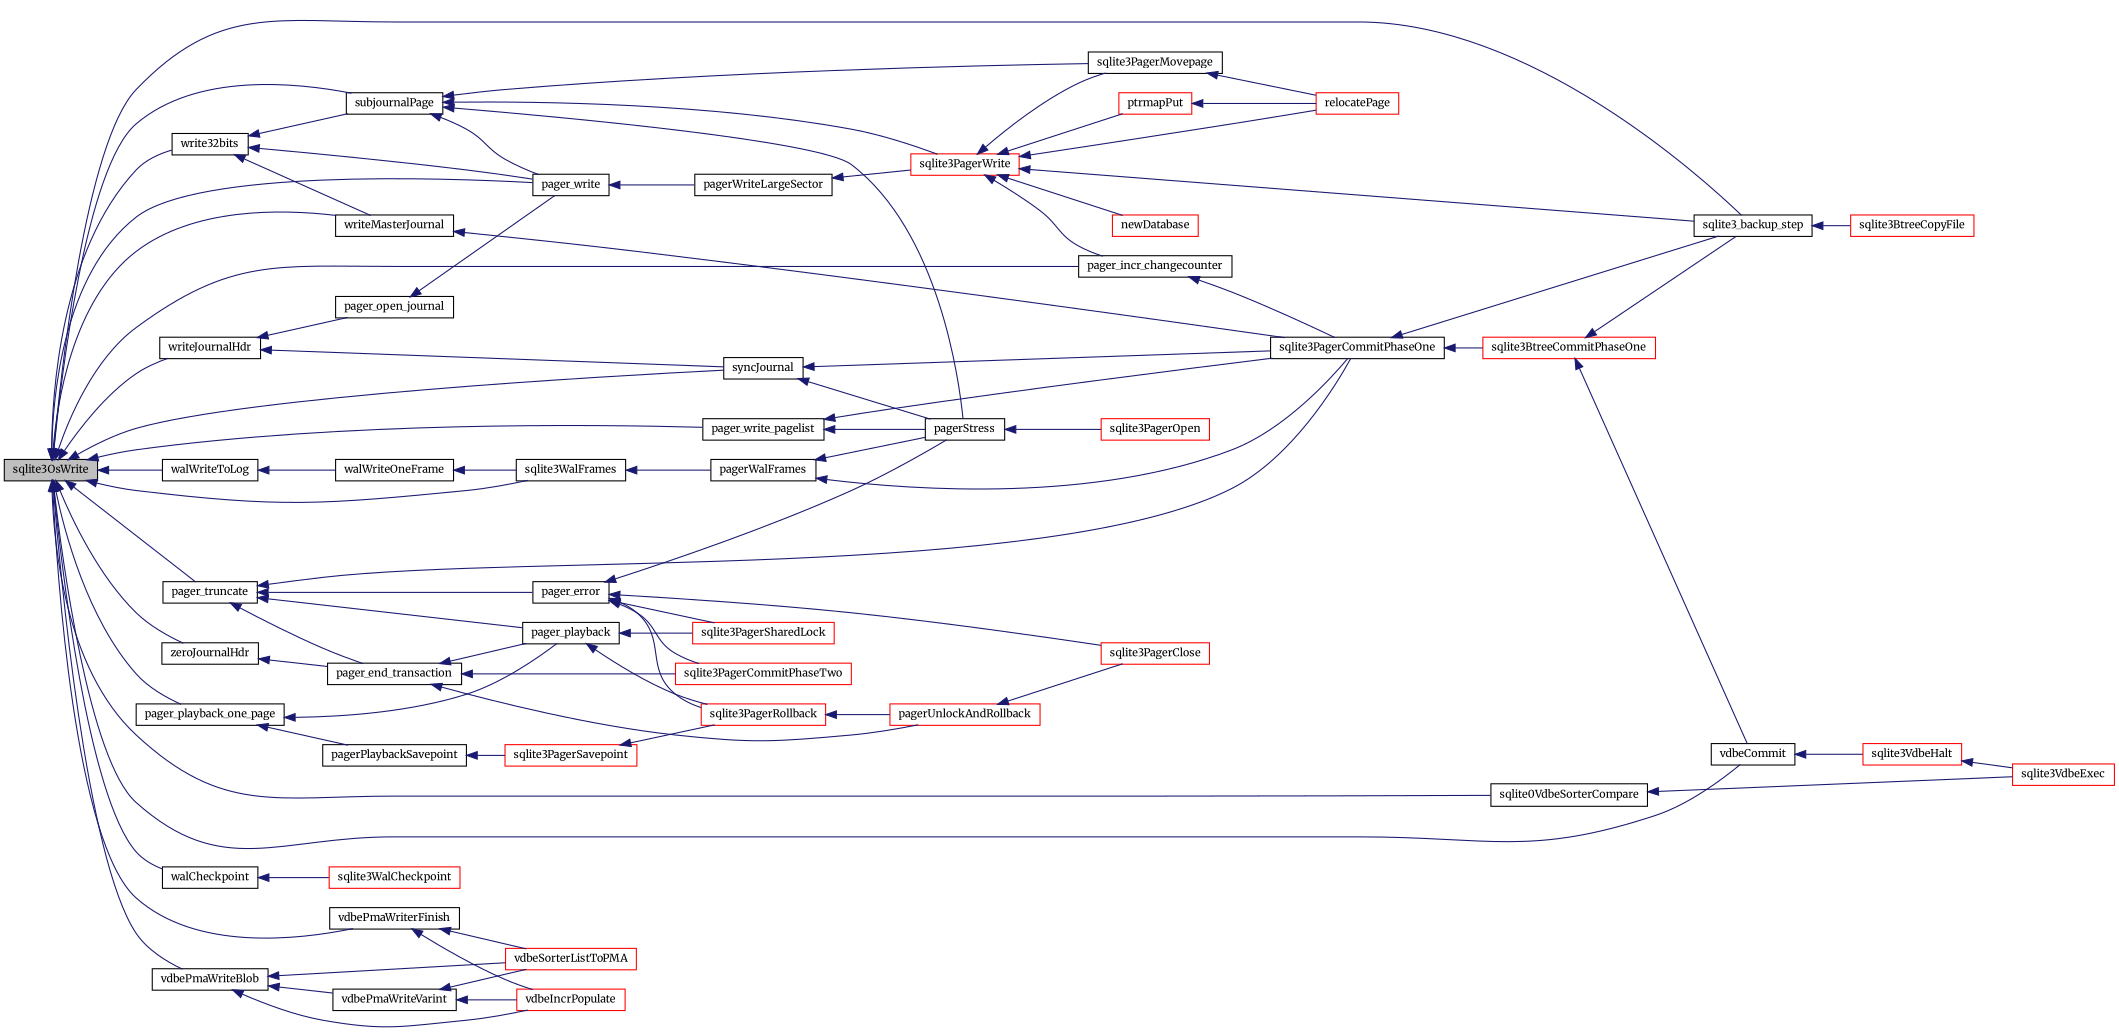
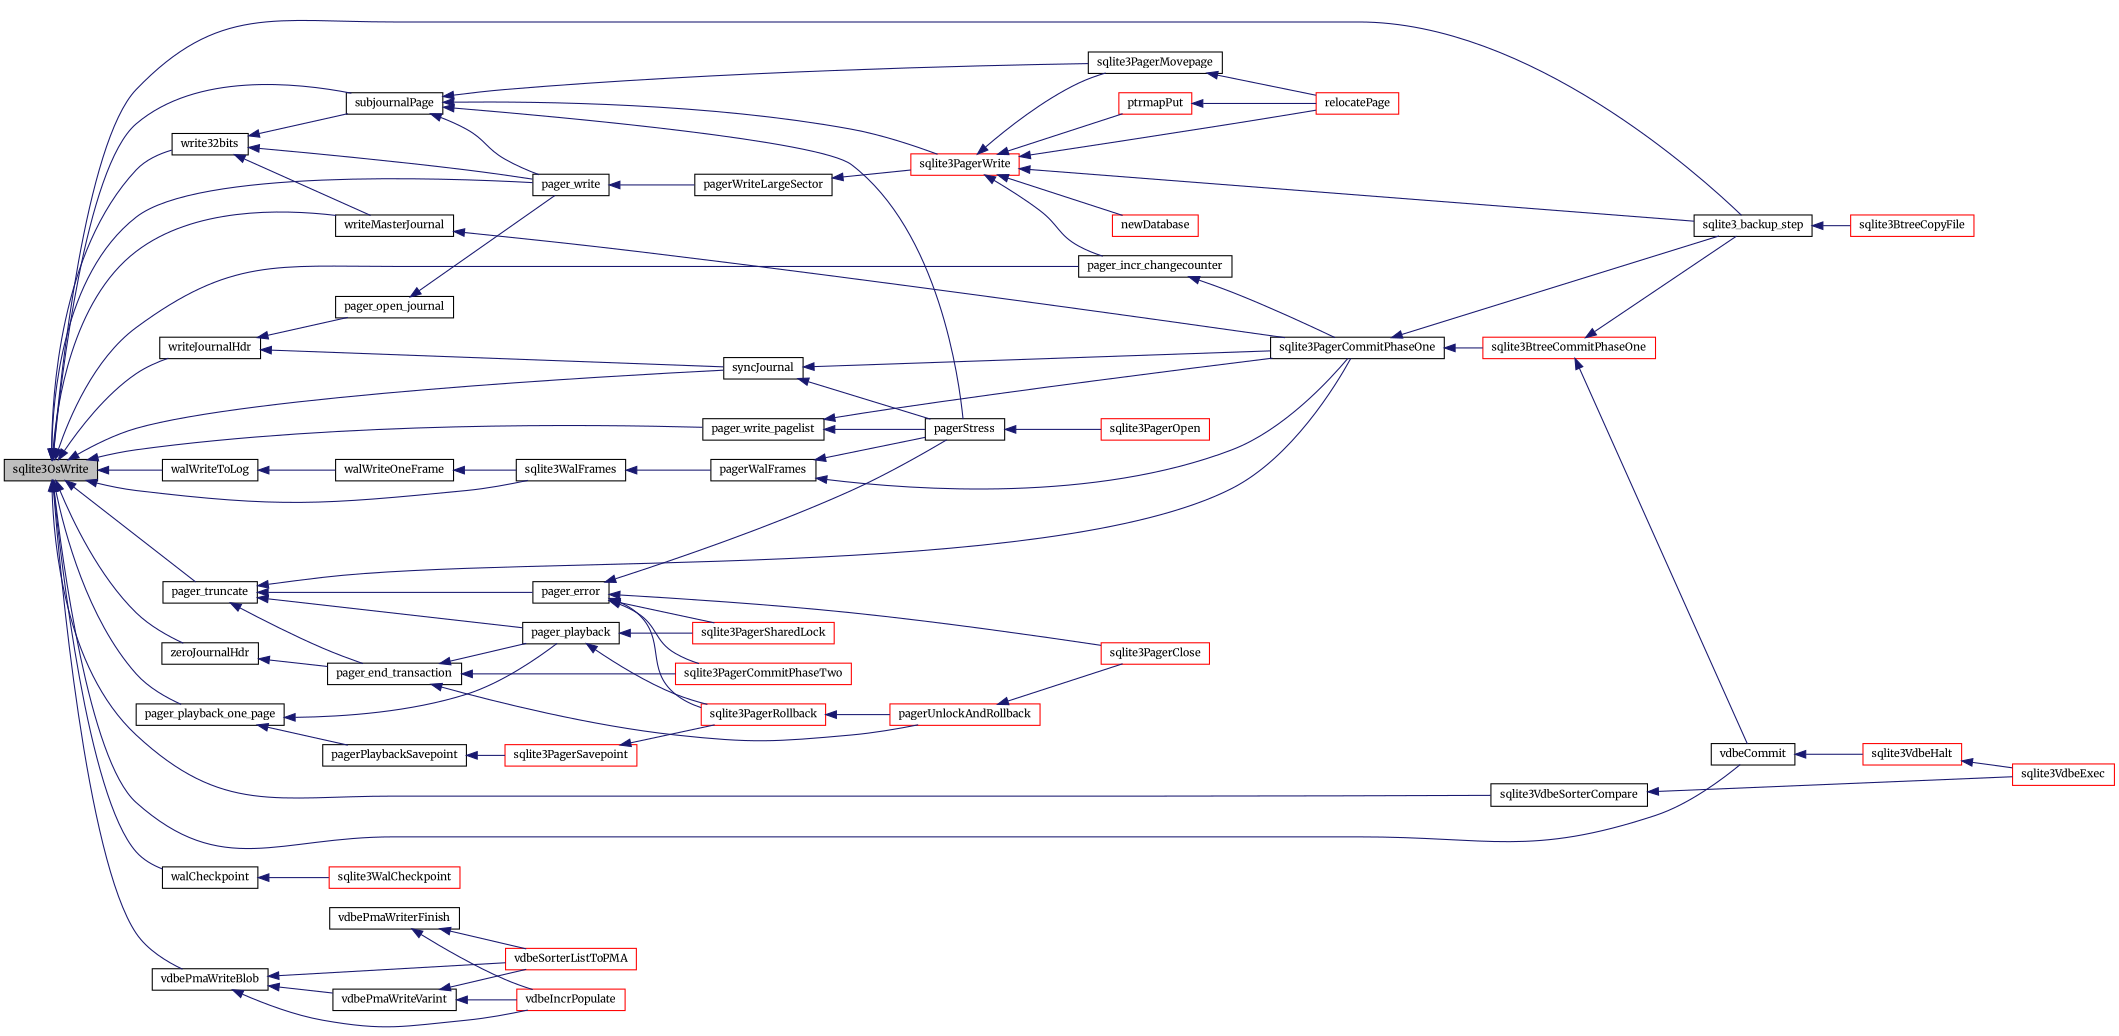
node "sqlite0VdbeSorterCompare": label "sqlite0VdbeSorterCompare" -> "sqlite3VdbeSorterCompare"
edge "vdbePmaWriterFinish" -> "sqlite3OsWrite": removed
